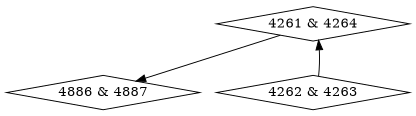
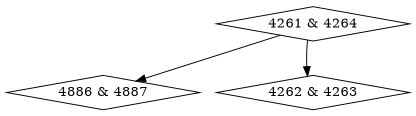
edge "4262 & 4263" -> "4261 & 4264": reversed
